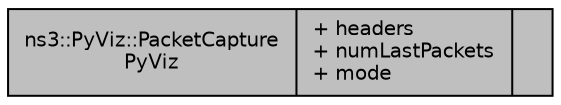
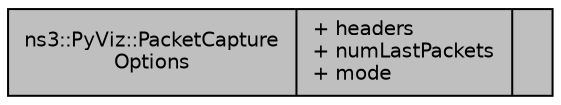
node "ns3::PyViz::PacketCapture": text "PyViz" -> "Options"
